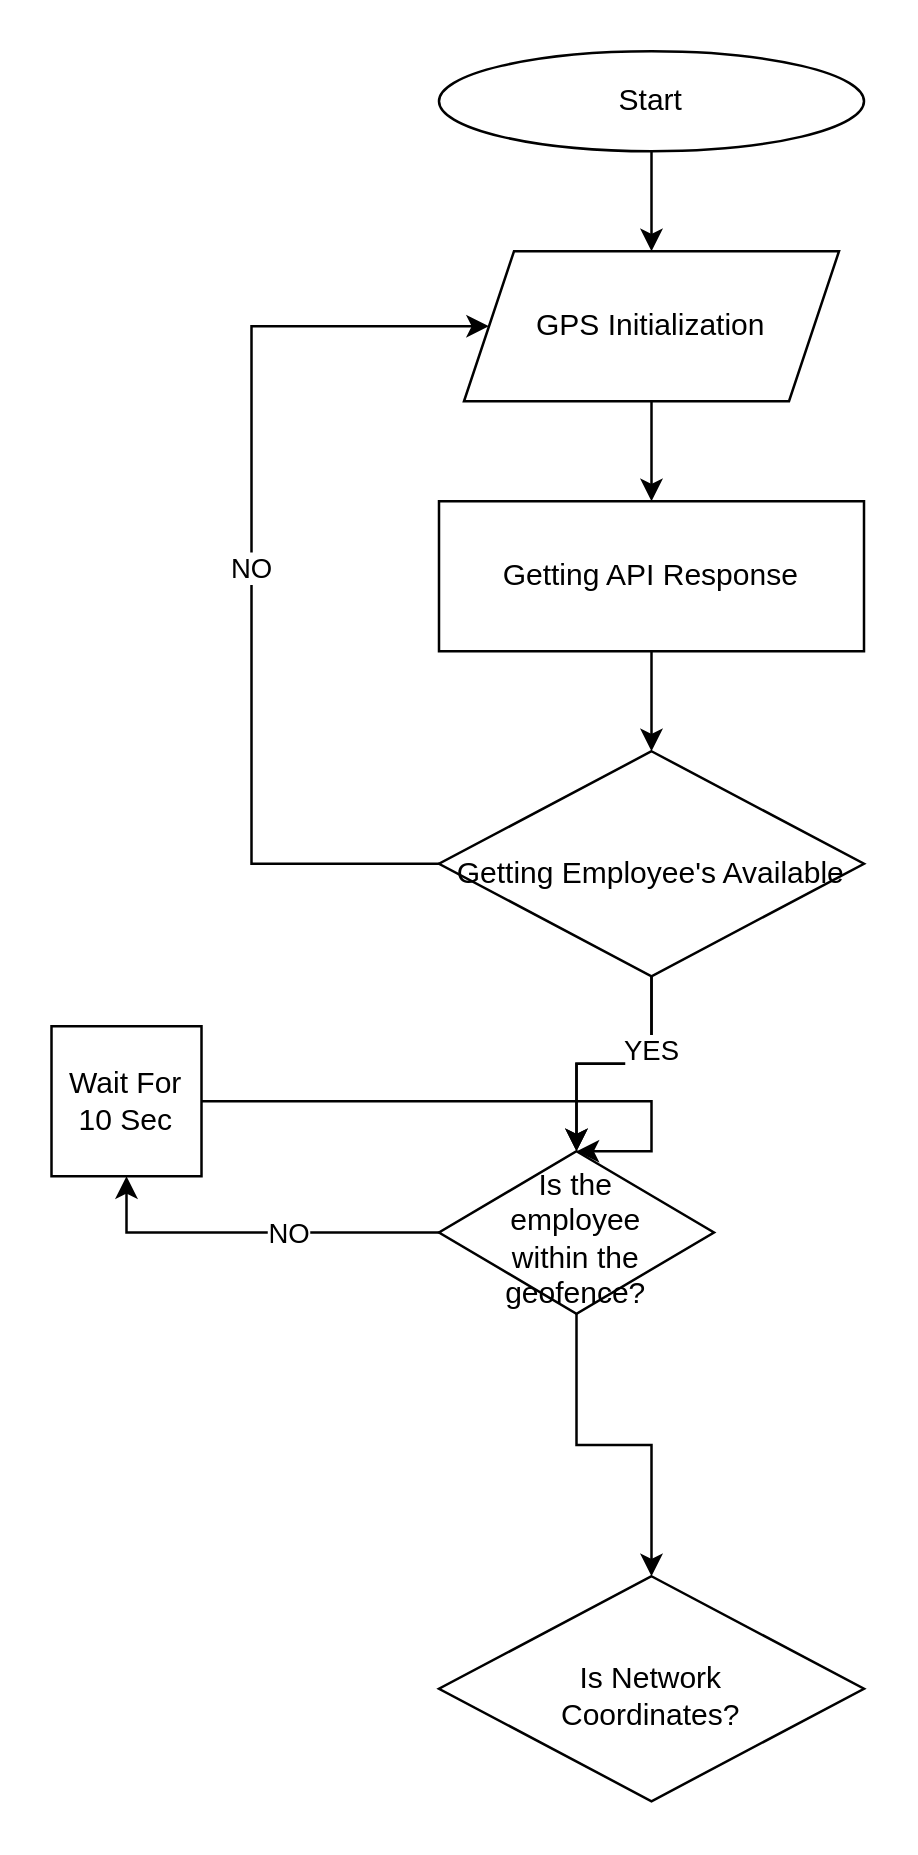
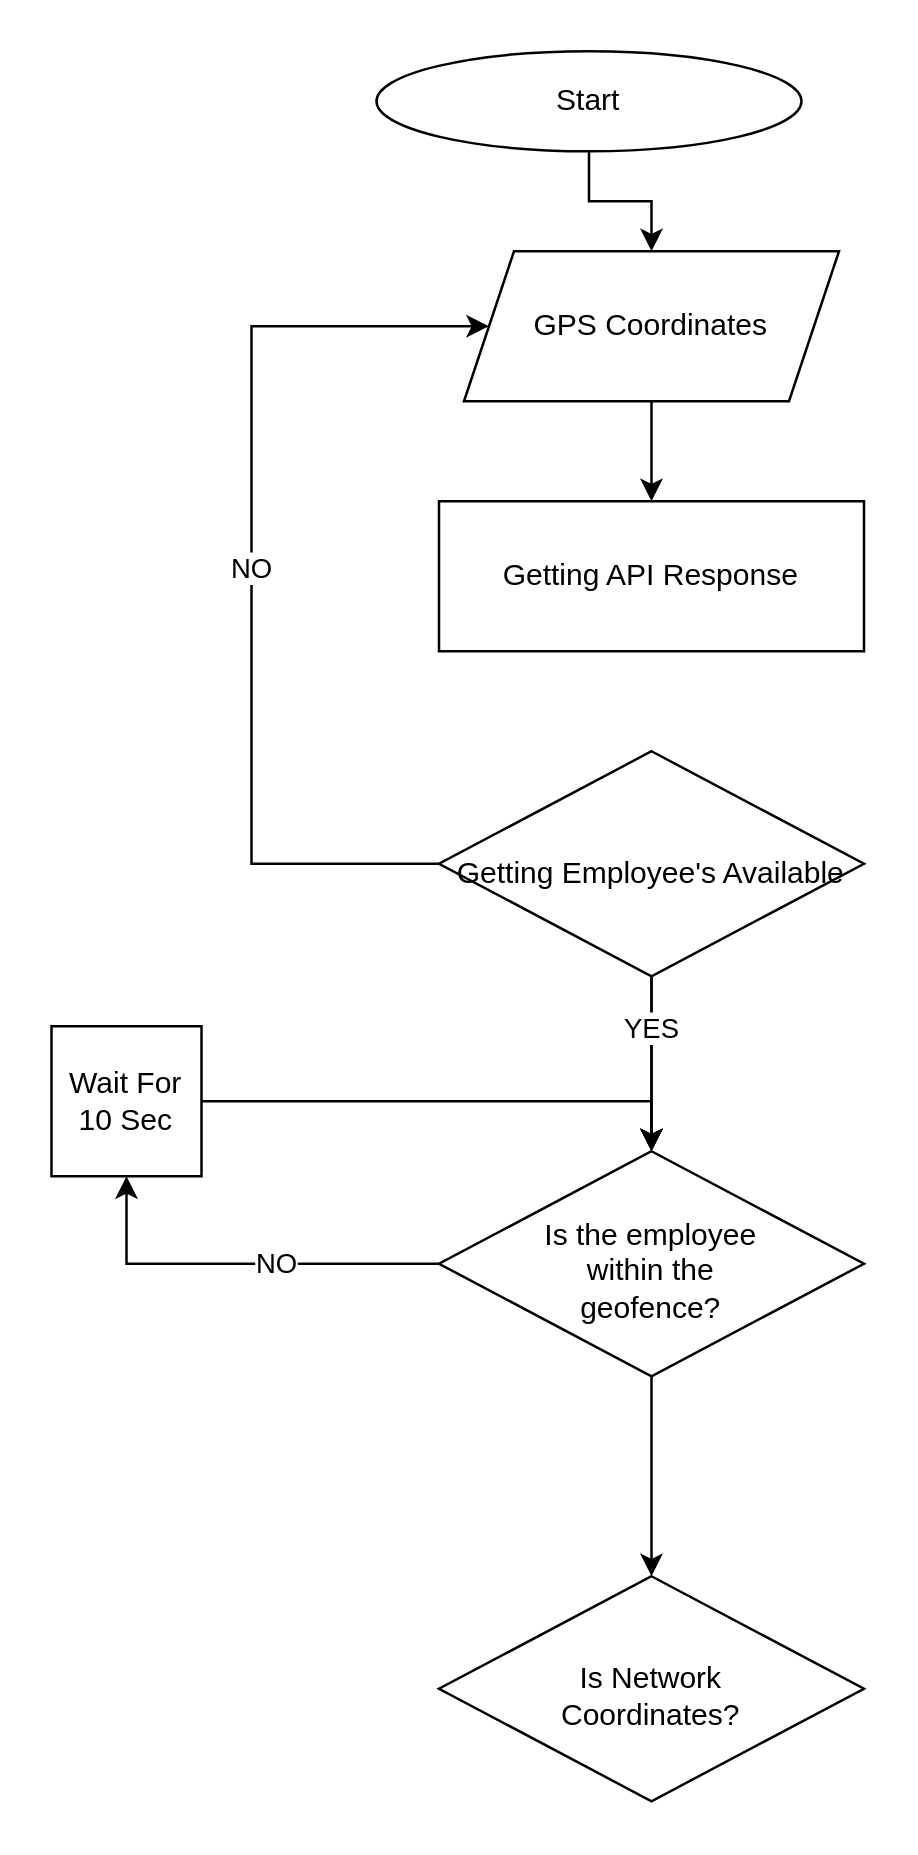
node "Start": moved (651, 101) -> (589, 101)
node "GPS Initialization": label "GPS Initialization" -> "GPS Coordinates"
edge "Getting API Response" -> "Getting Employee's Available": removed
node "Is the employee within the geofence?": size 275x163 -> 425x225
